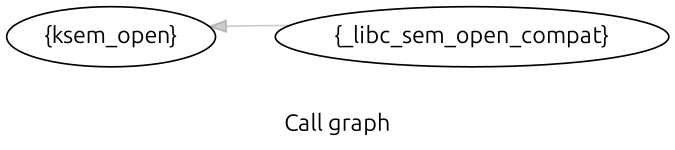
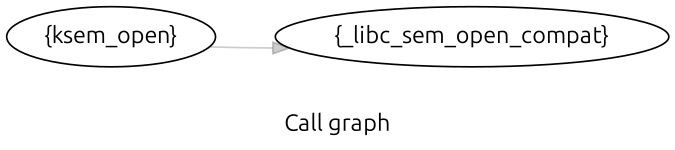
edge "{_libc_sem_open_compat}" -> "{ksem_open}": reversed
